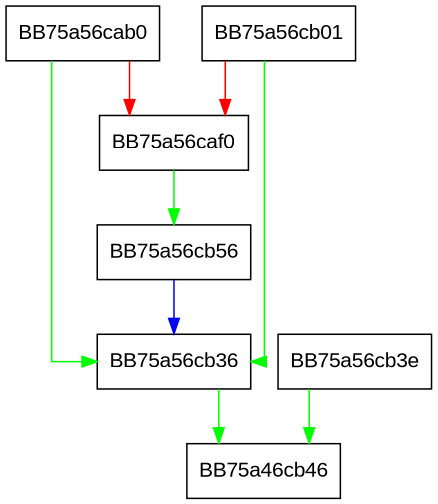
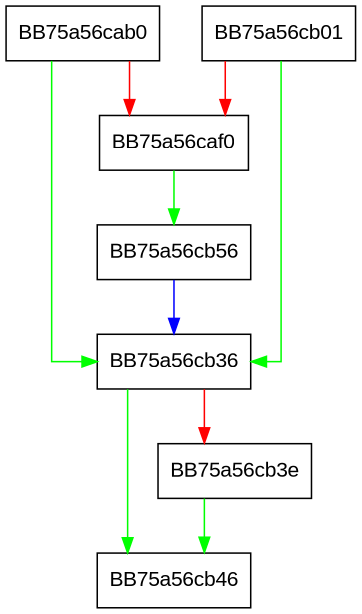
edge "BB75a56cb36" -> "BB75a56cb3e": added
node "BB75a46cb46": label "BB75a46cb46" -> "BB75a56cb46"
